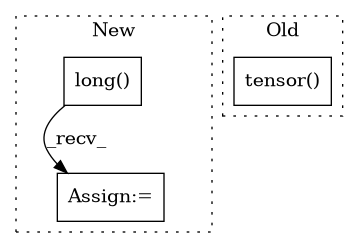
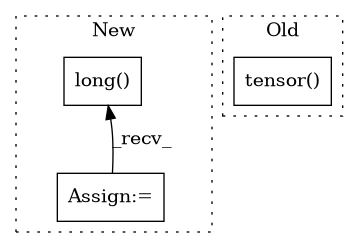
edge "long()" -> "Assign:=": reversed
